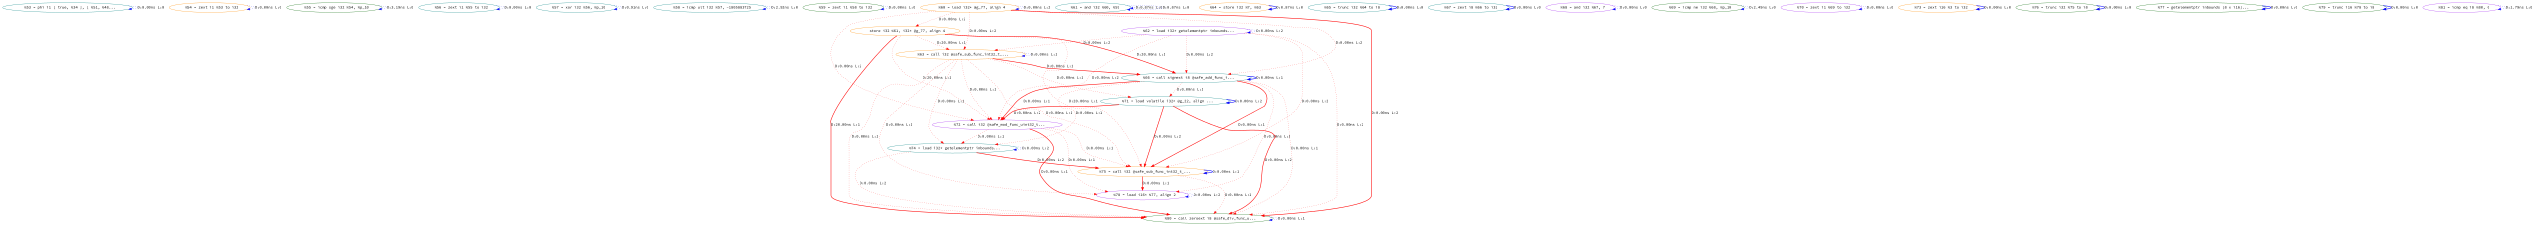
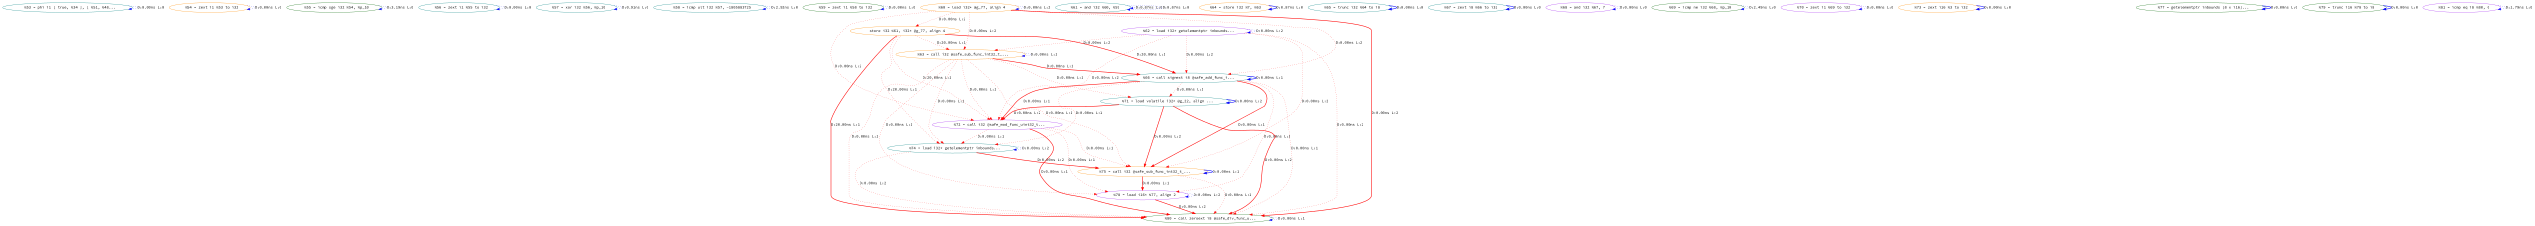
node "%76 = trunc i32 %75 to i8": removed
edge "store i32 %61, i32* @g_77, align 4" -> "%75 = call i32 @safe_sub_func_int32_t_...": now "store i32 %61, i32* @g_77, align 4" -> "%74 = load i32* getelementptr inbounds..."
edge "%78 = load i16* %77, align 2" -> "%80 = call zeroext i8 @safe_div_func_u...": added, label "D:0.00ns L:2"
